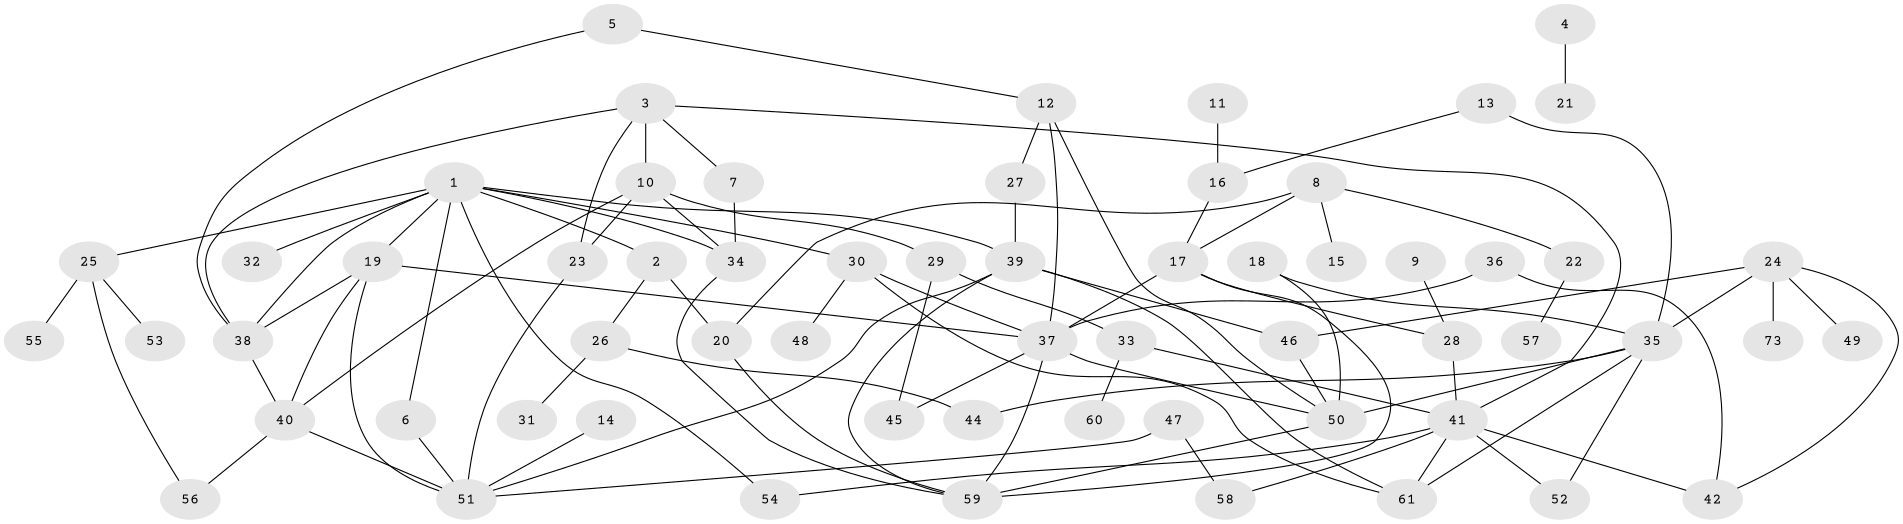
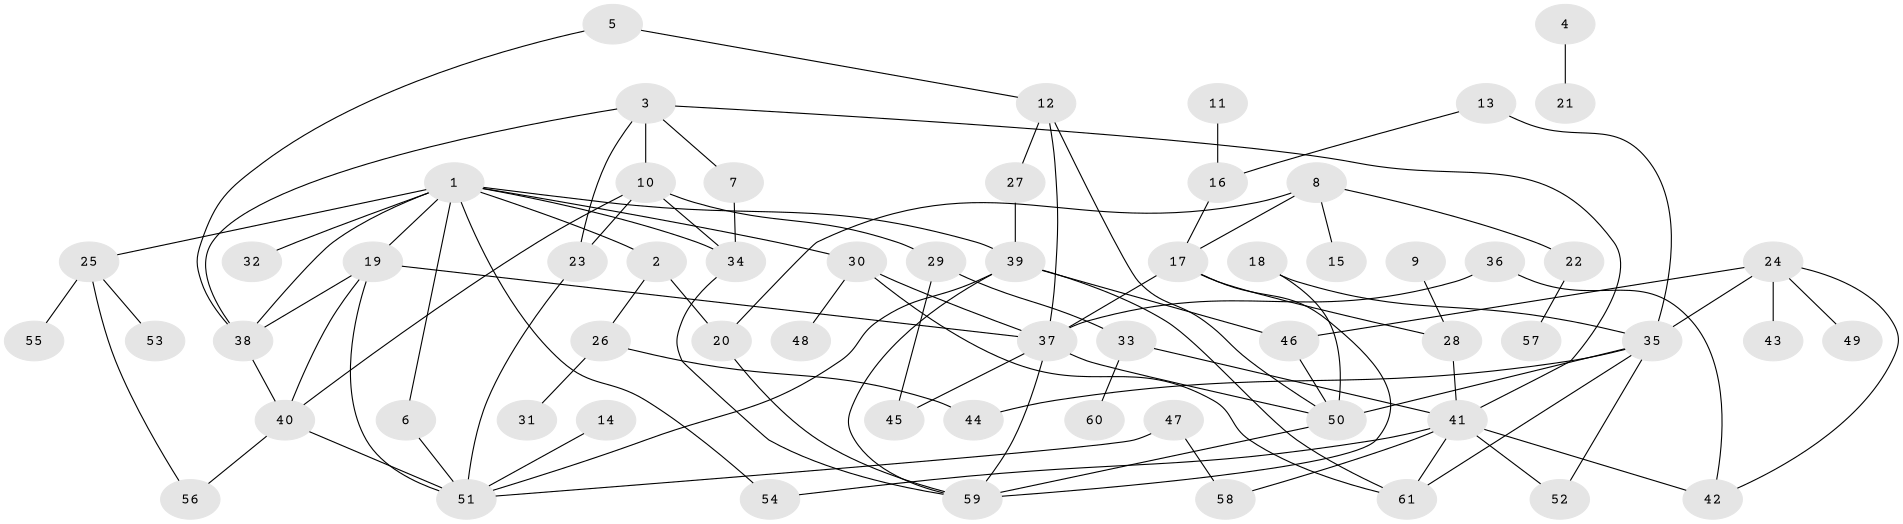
node "73": label "73" -> "43"
